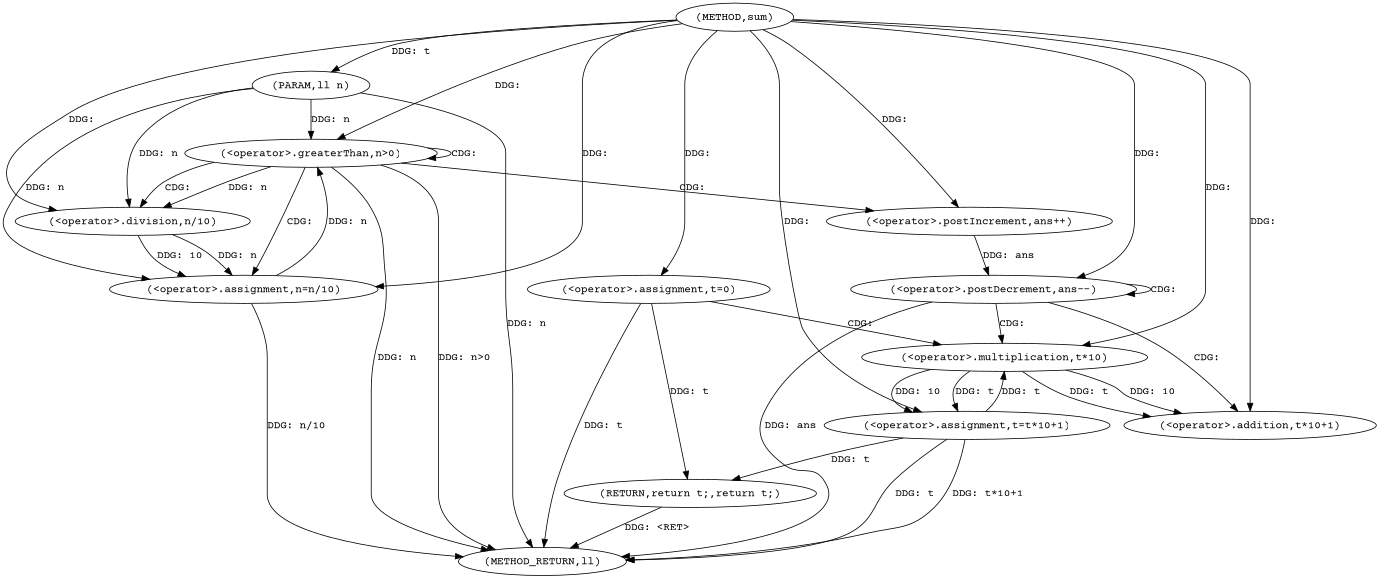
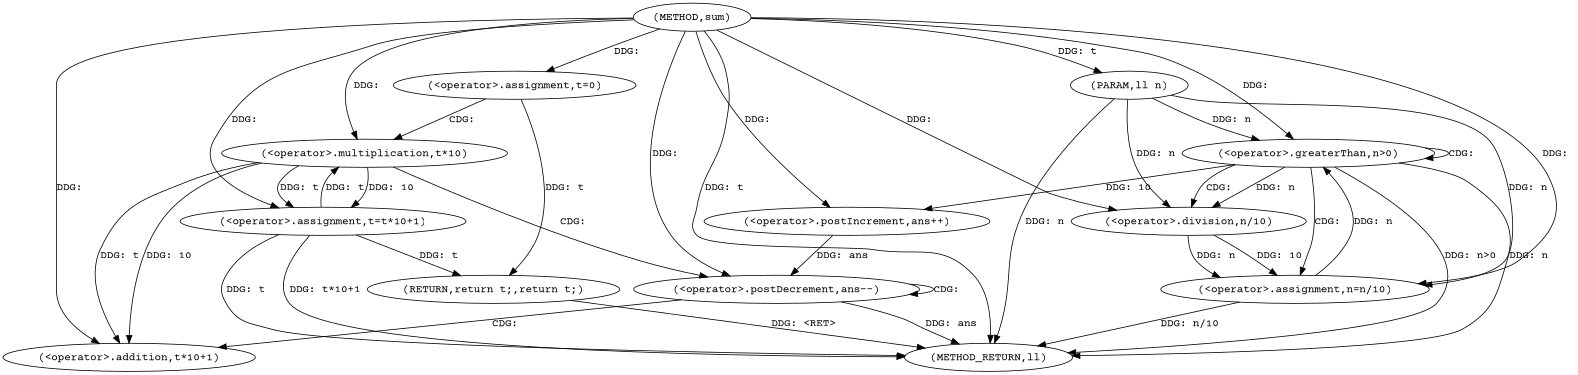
edge "(<operator>.greaterThan,n>0)" -> "(<operator>.postIncrement,ans++)": label "CDG: " -> "DDG: 10"
edge "(<operator>.postDecrement,ans--)" -> "(<operator>.multiplication,t*10)": reversed
edge "(<operator>.assignment,t=0)" -> "(METHOD_RETURN,ll)": now "(METHOD,sum)" -> "(METHOD_RETURN,ll)"
